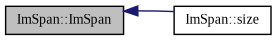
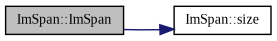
edge "ImSpan::size" -> "ImSpan::ImSpan": reversed
